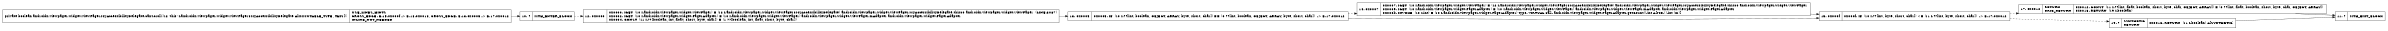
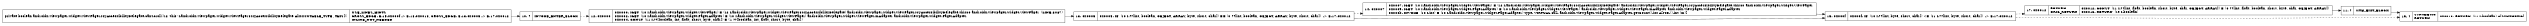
node "10: ?": text "MTH_ENTER_BLOCK" -> "INVOKE_ENTER_BLOCK"
edge "19: ?" -> "11: ?": reversed
